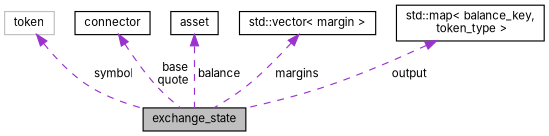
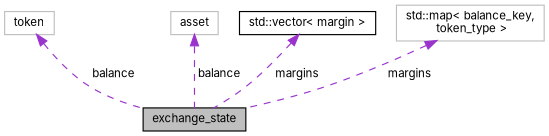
node "connector": removed
node "asset": color black -> grey75
node "std::map< balance_key, token_type >": color black -> grey75
edge "exchange_state" -> "token": label " symbol" -> " balance"
edge "exchange_state" -> "std::map< balance_key, token_type >": label " output" -> " margins"
